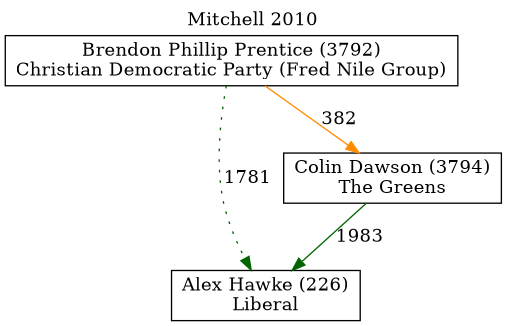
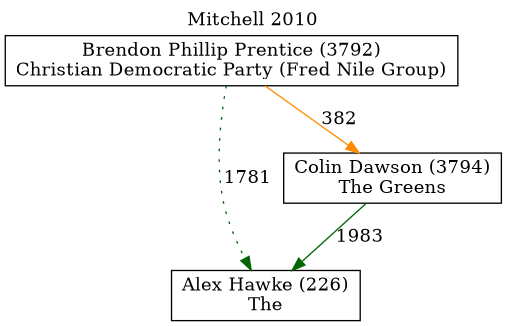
node "Alex Hawke (226) Liberal": label "Alex Hawke (226) Liberal" -> "Alex Hawke (226) The"
